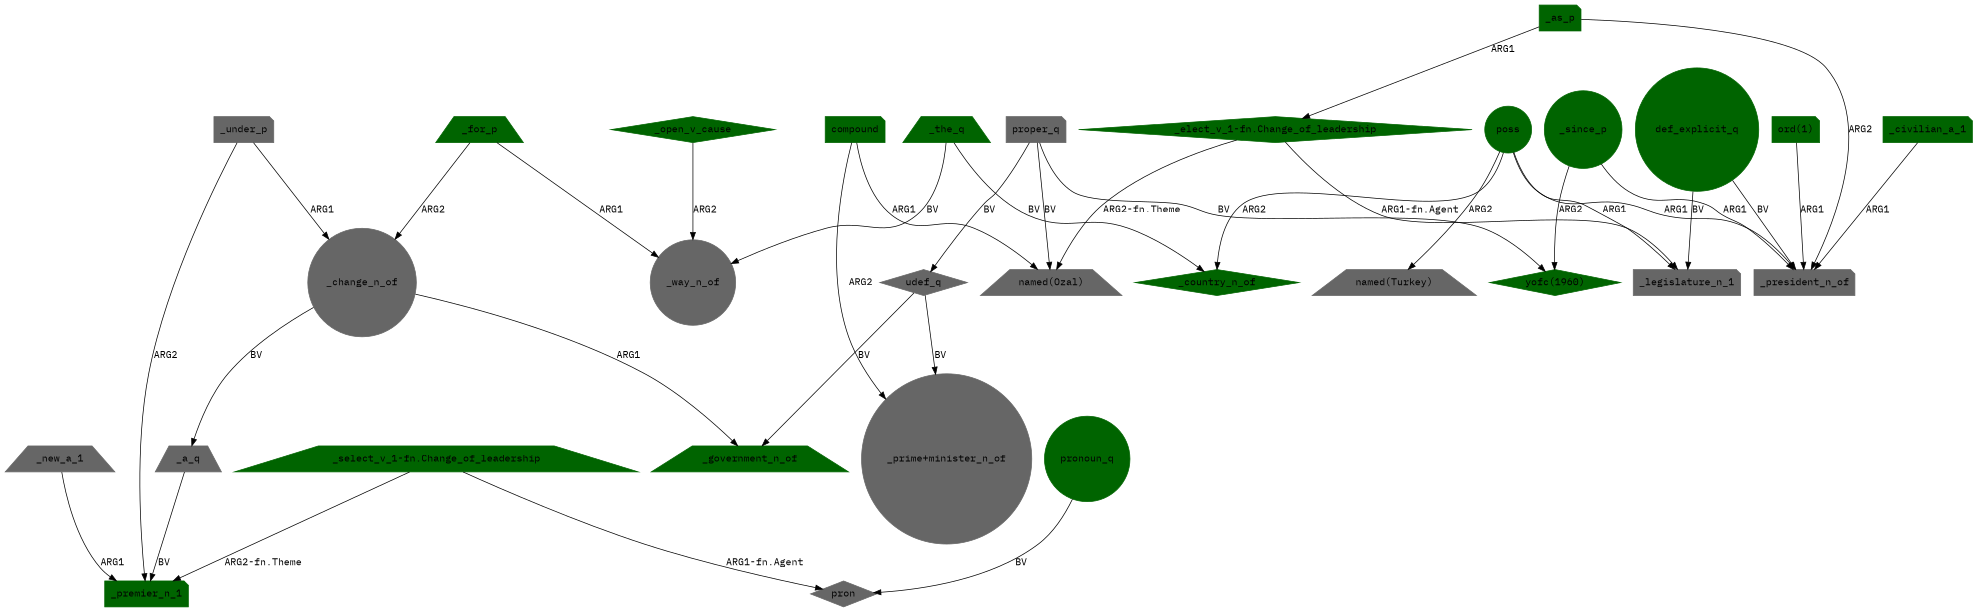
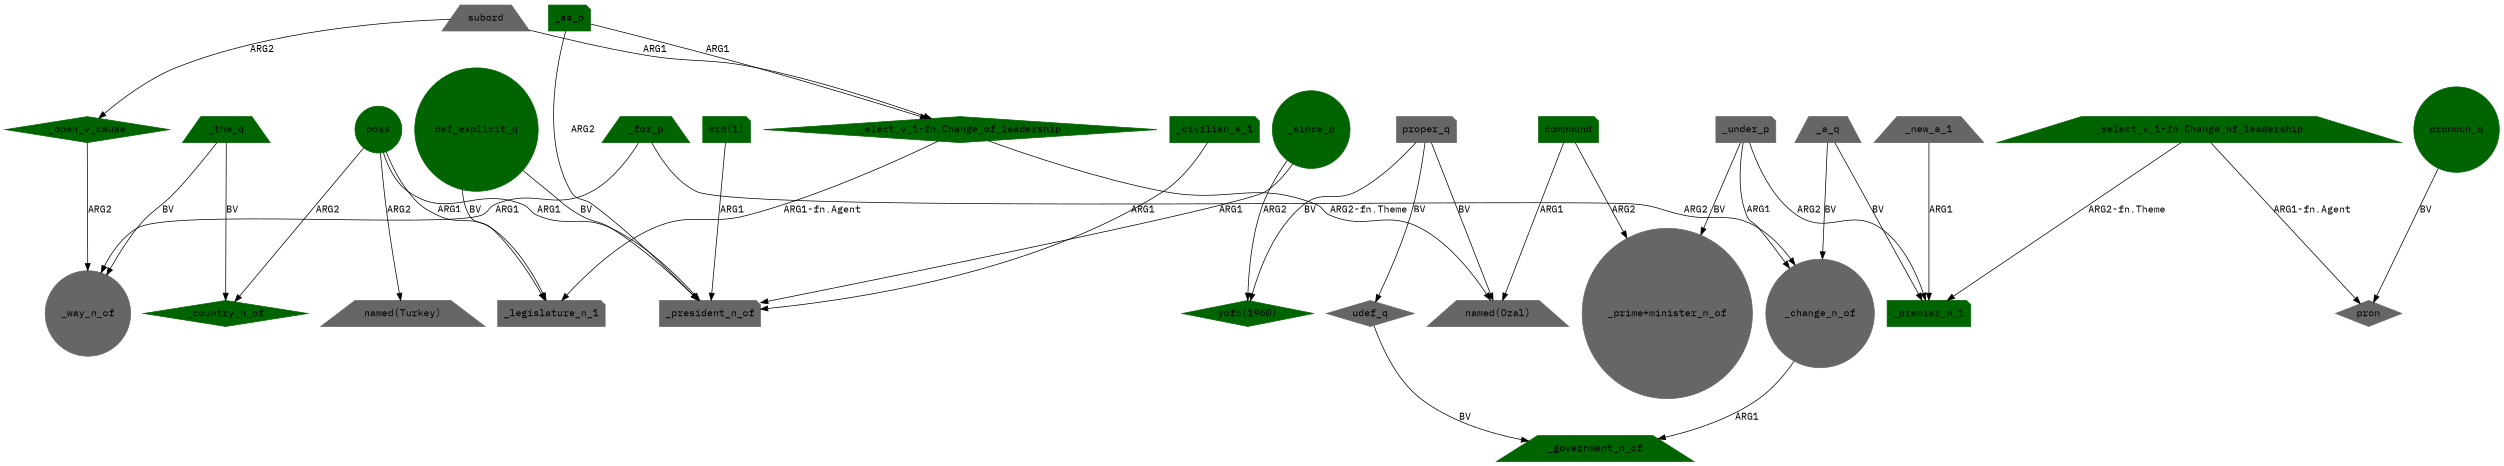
node "subord": added
edge "udef_q" -> "_prime+minister_n_of": now "_under_p" -> "_prime+minister_n_of"
edge "_change_n_of" -> "_a_q": reversed
